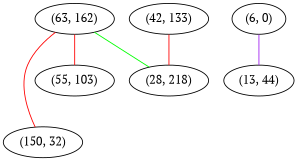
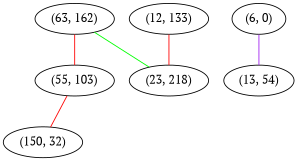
node "(42, 133)": label "(42, 133)" -> "(12, 133)"
edge "(63, 162)" -- "(150, 32)": now "(55, 103)" -- "(150, 32)"
node "(28, 218)": label "(28, 218)" -> "(23, 218)"
node "(13, 44)": label "(13, 44)" -> "(13, 54)"
